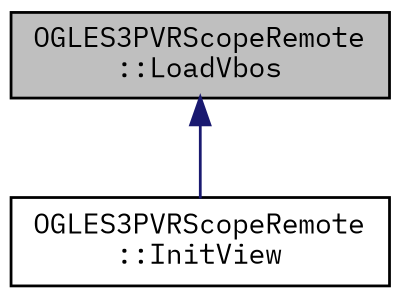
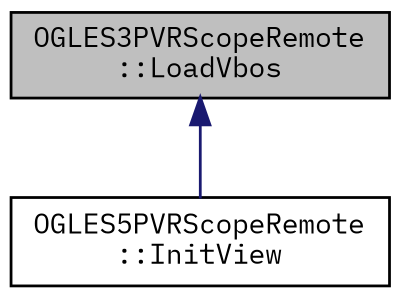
node "OGLES3PVRScopeRemote ::InitView": label "OGLES3PVRScopeRemote ::InitView" -> "OGLES5PVRScopeRemote ::InitView"
